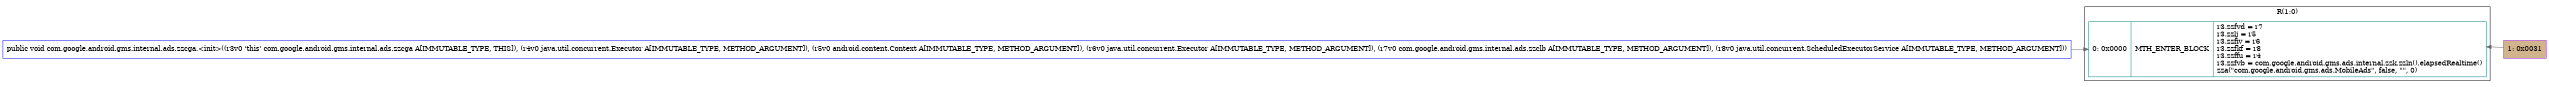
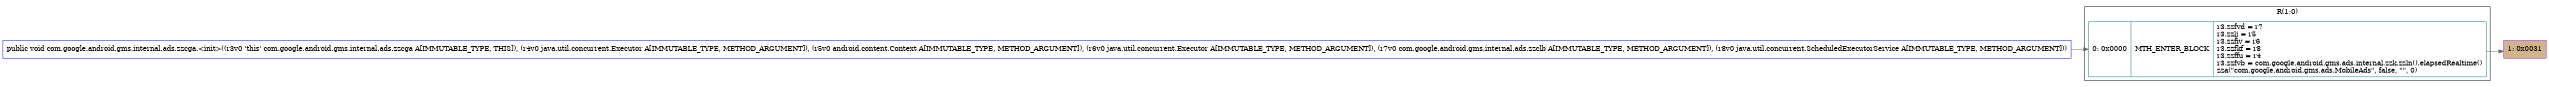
edge "1: 0x0031" -> "0: 0x0000": reversed
